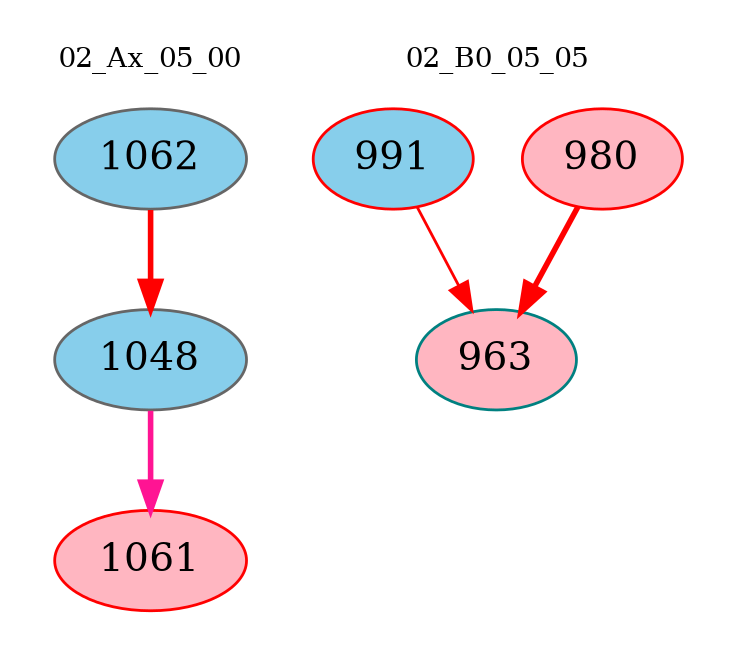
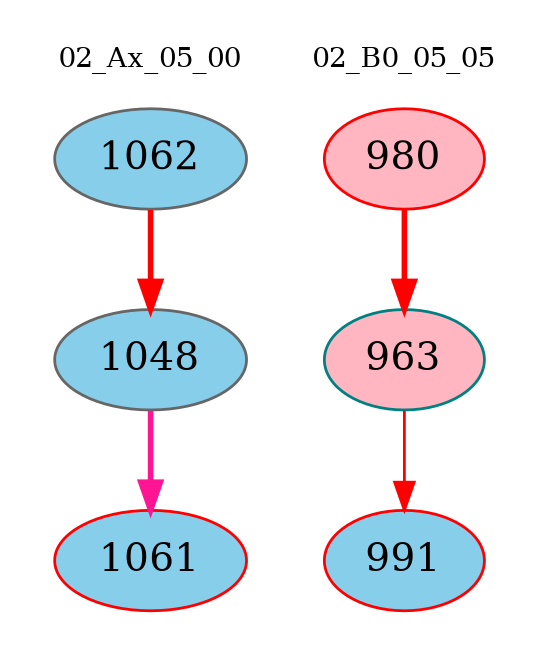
edge "991" -> "963": reversed
node "1061": fillcolor lightpink -> skyblue
